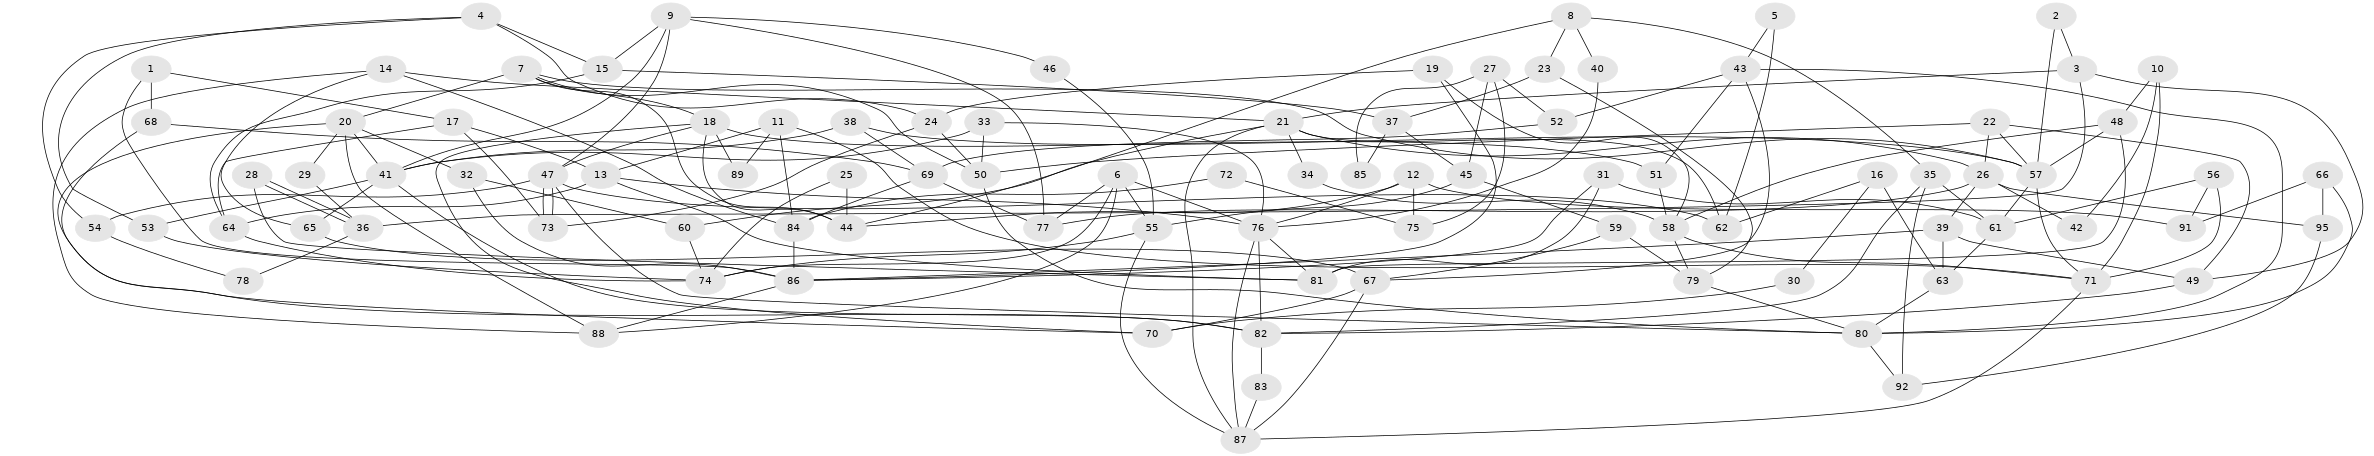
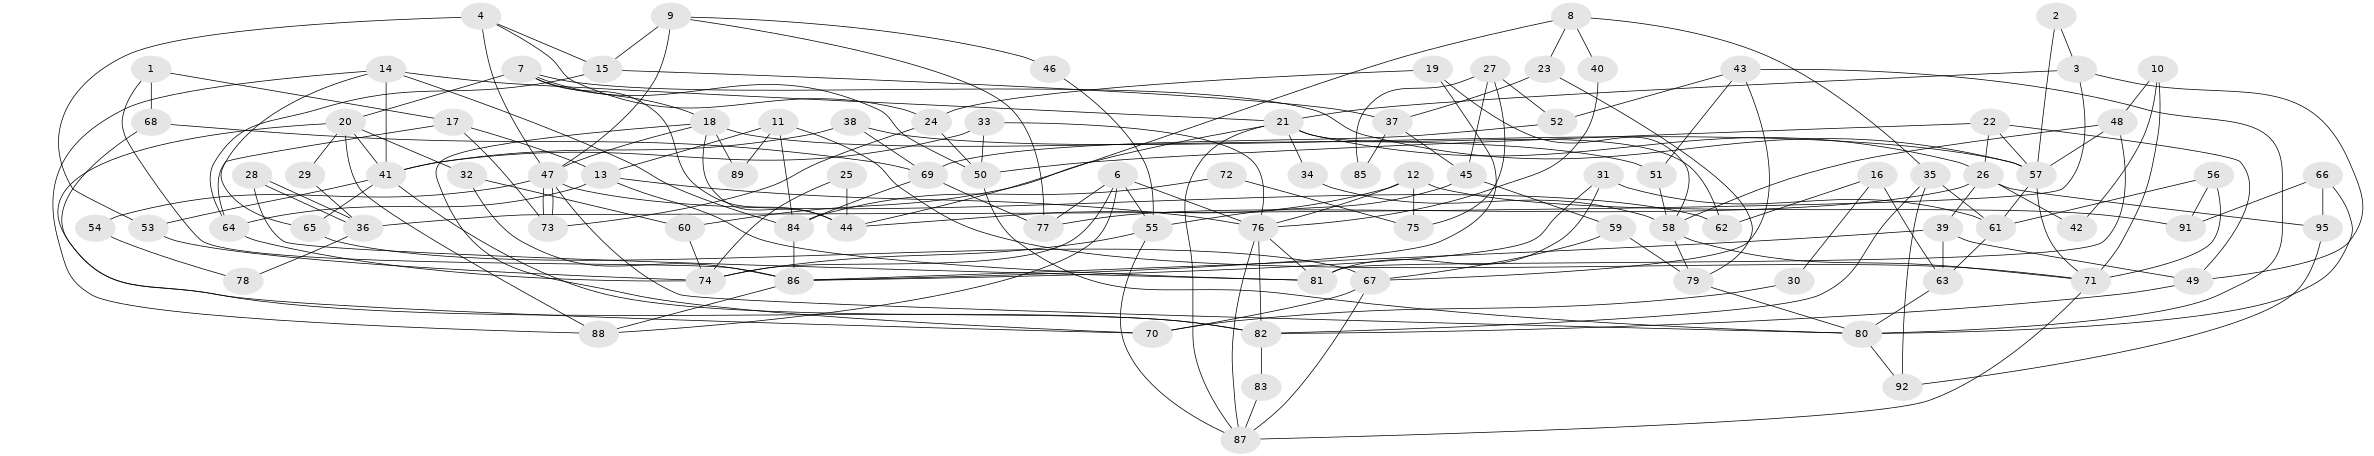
node "5": removed
edge "4" -- "54": now "4" -- "47"
edge "9" -- "41": now "14" -- "41"
